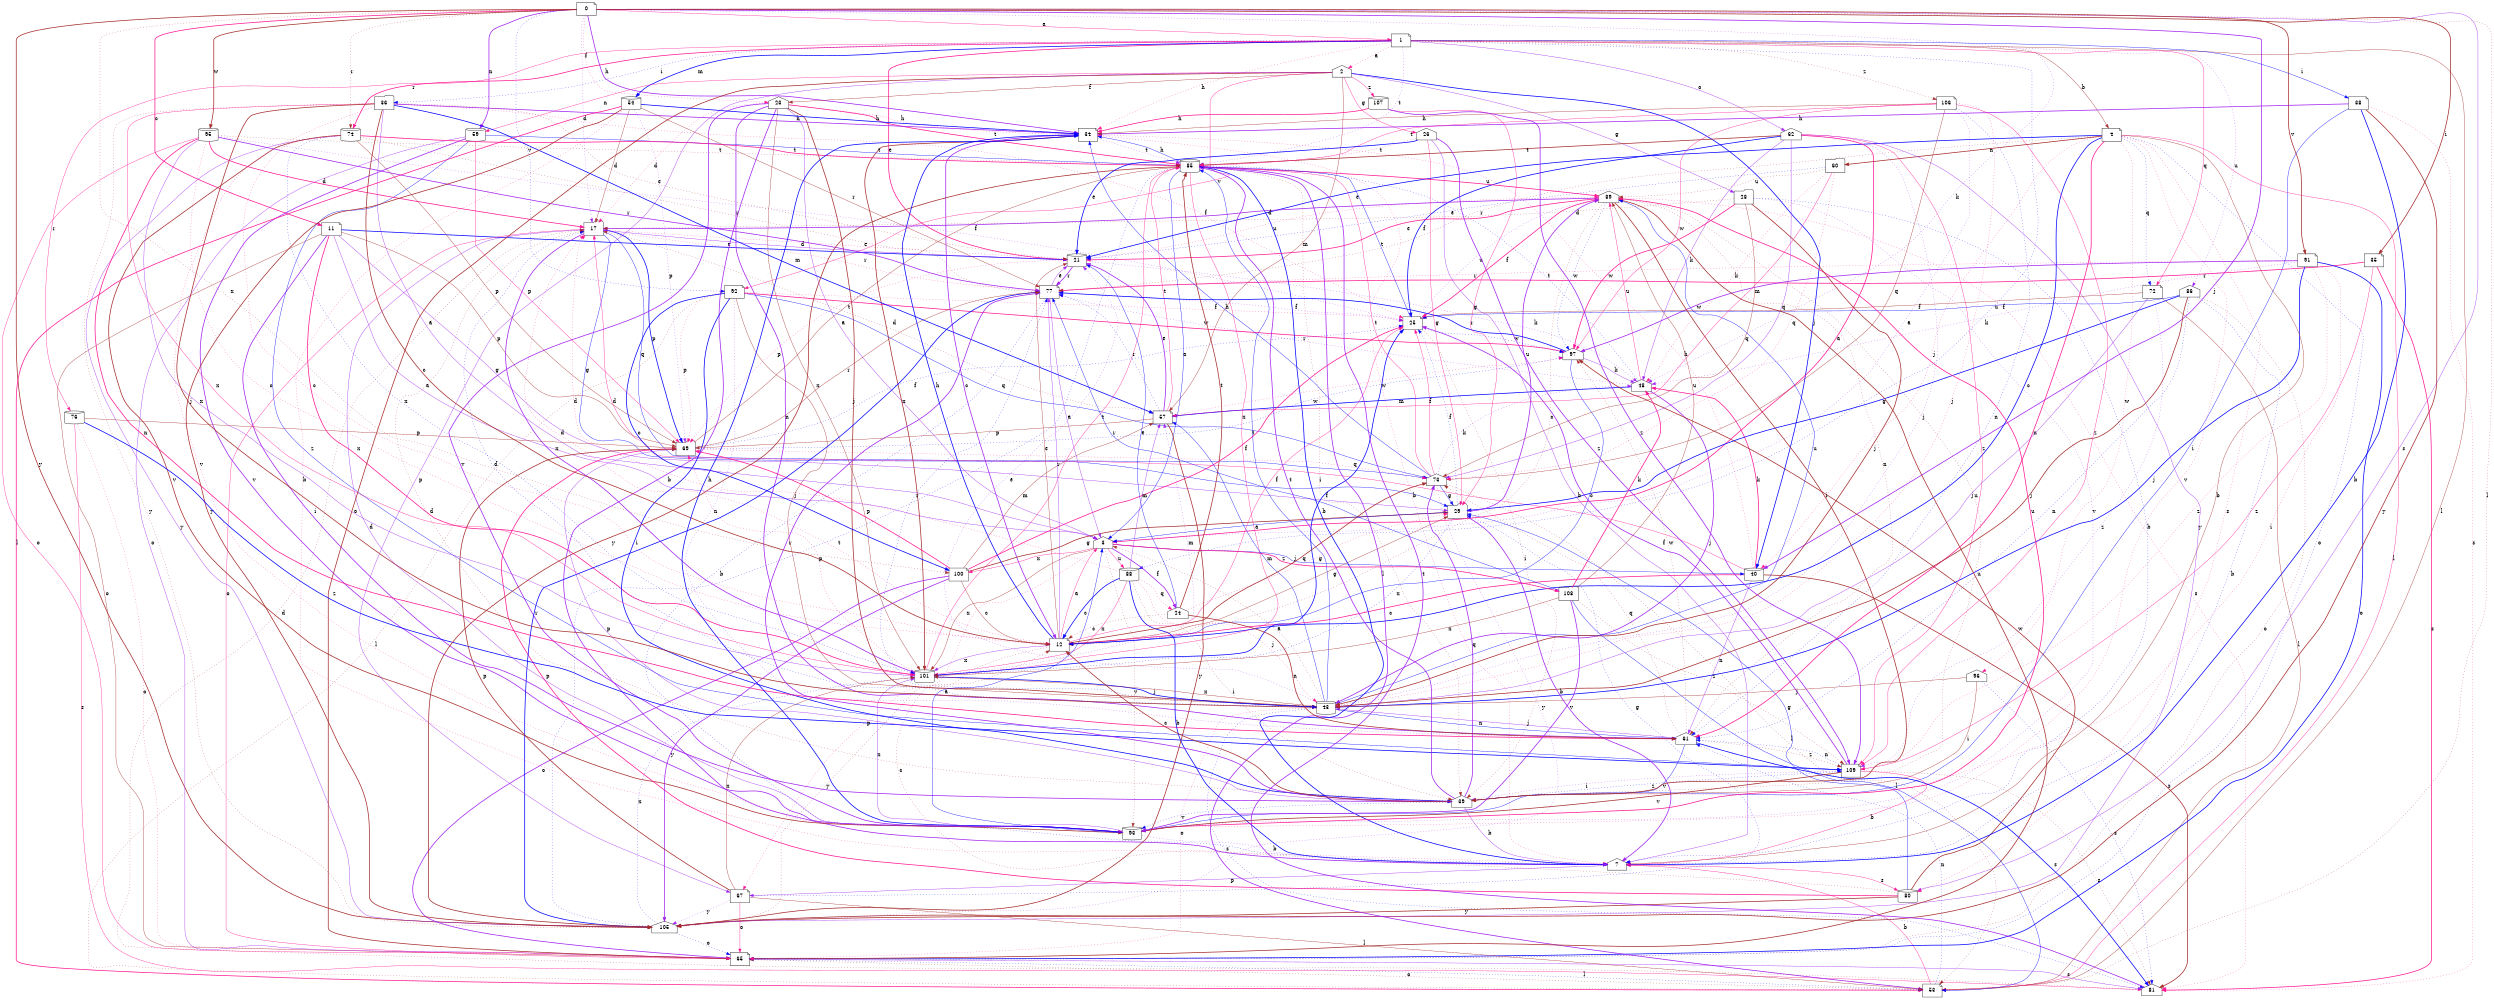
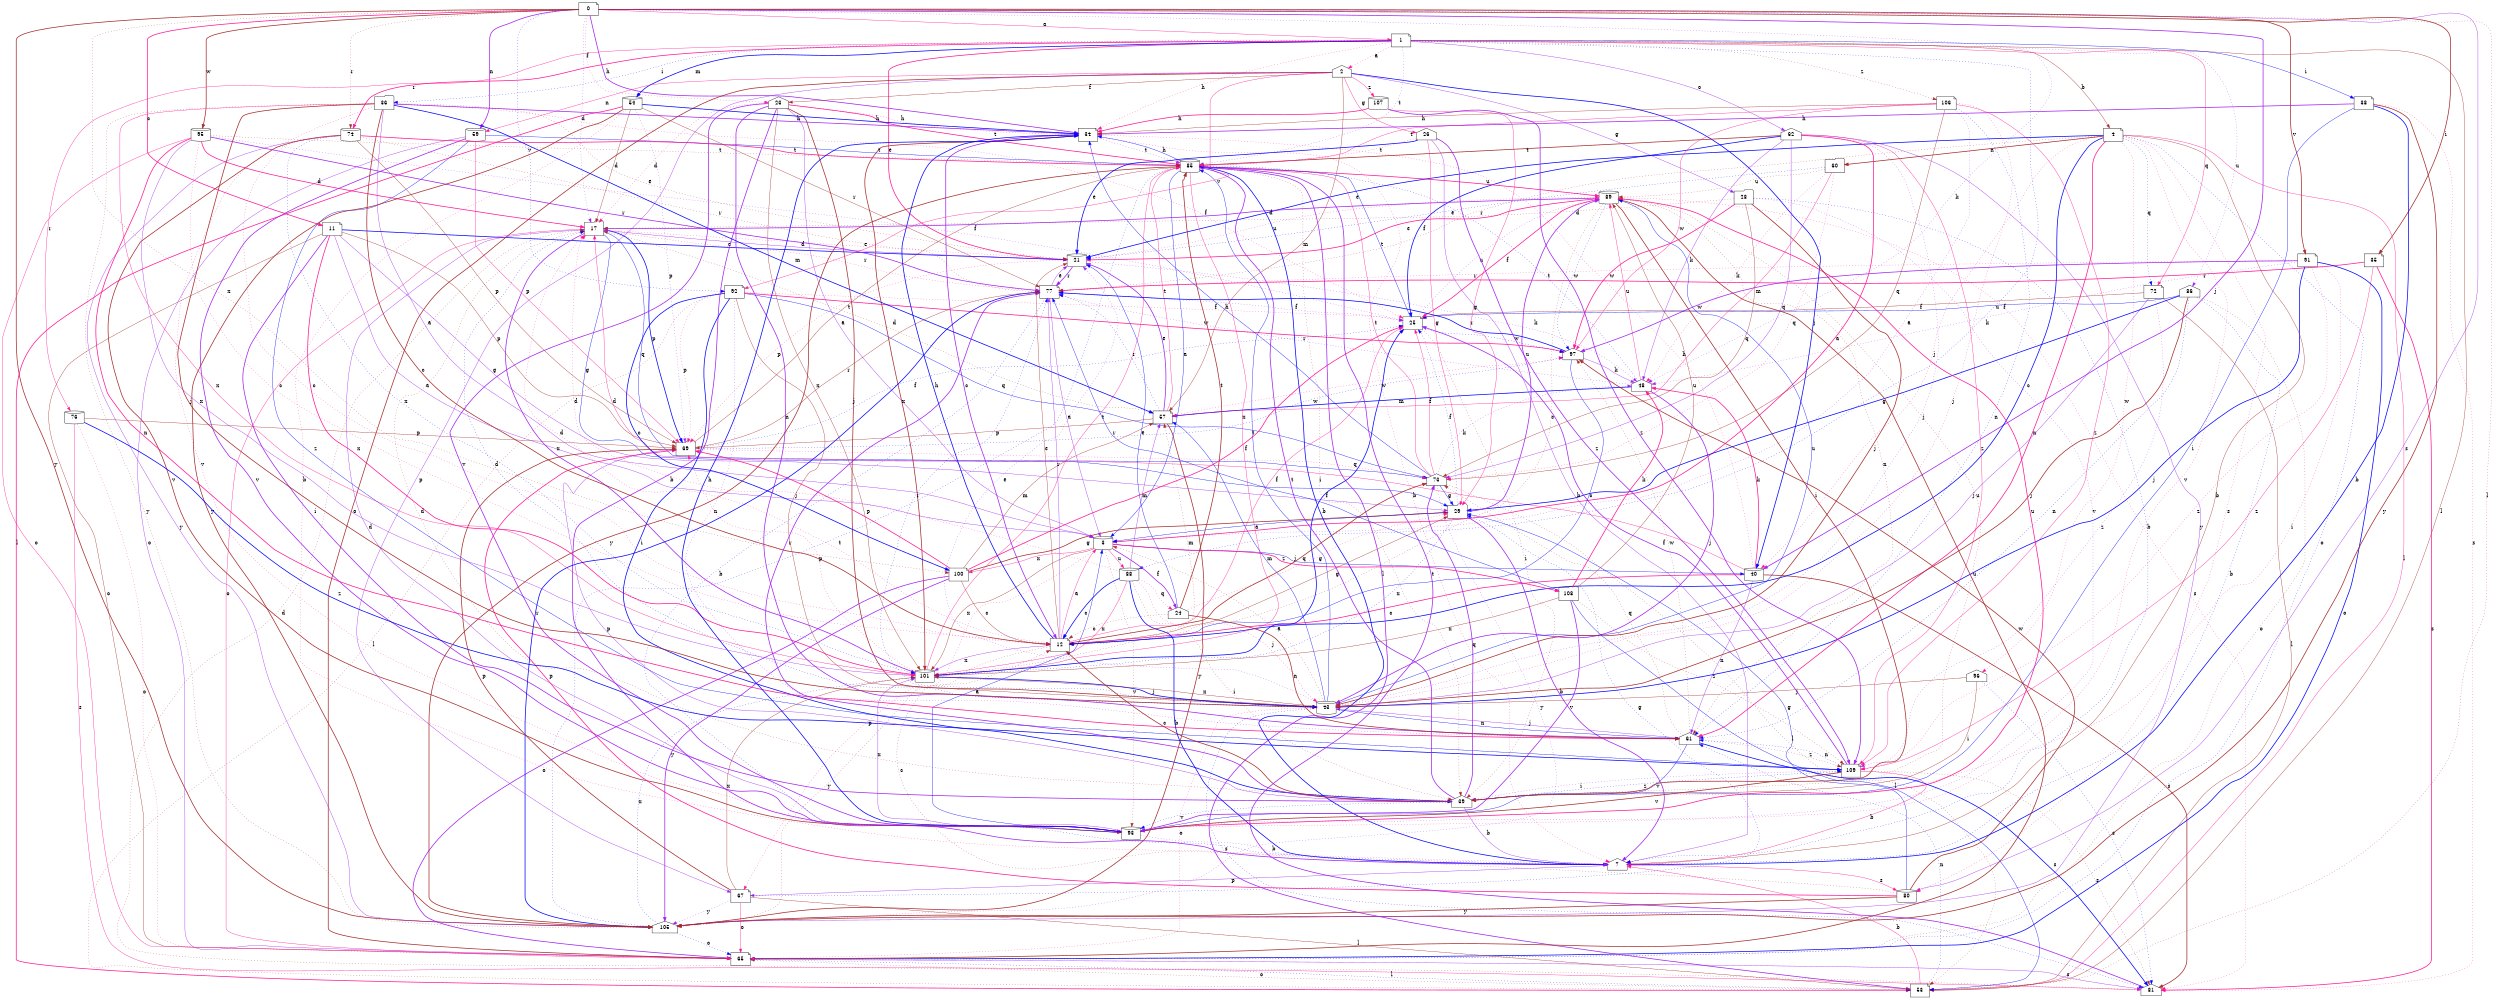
node "89": shape house -> cylinder
node "3": shape house -> cylinder
edge "101" -> "57": color purple -> brown
